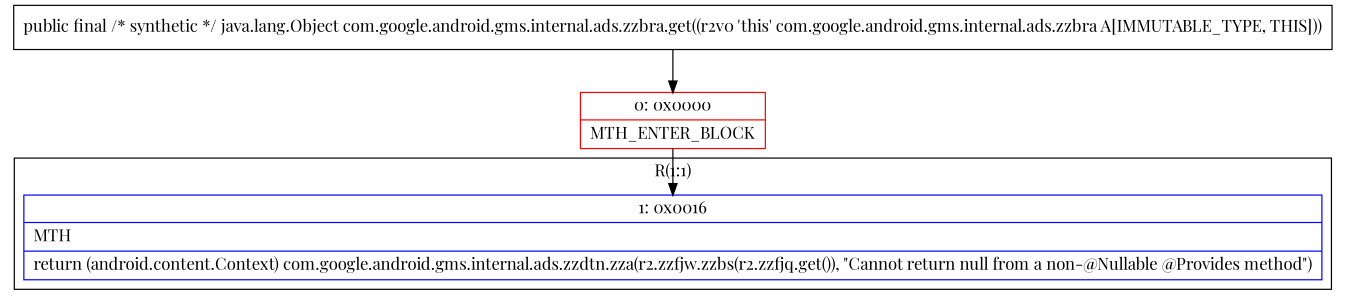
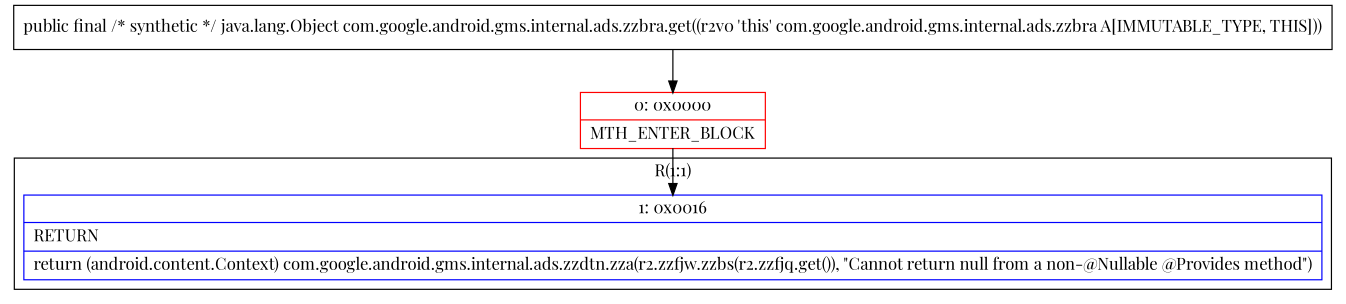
node "1: 0x0016": text "MTH" -> "RETURN"
